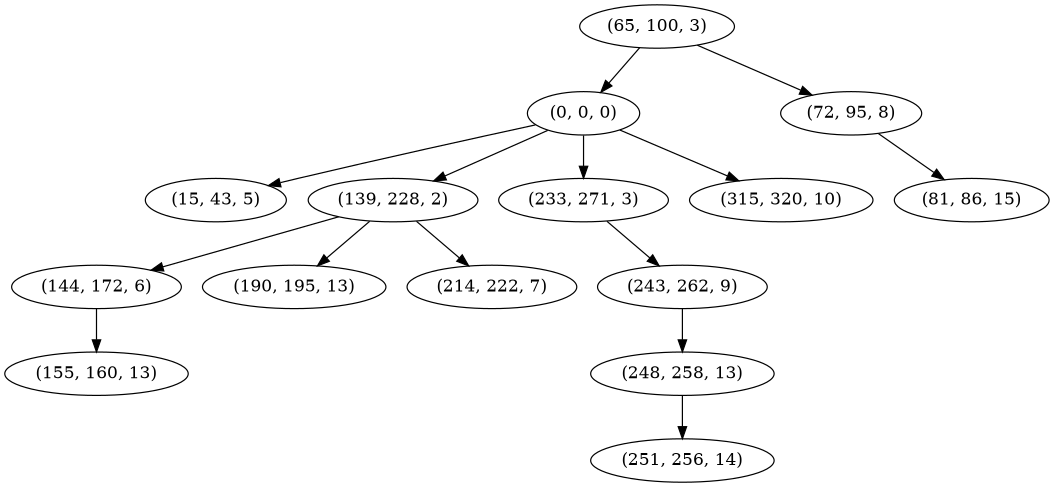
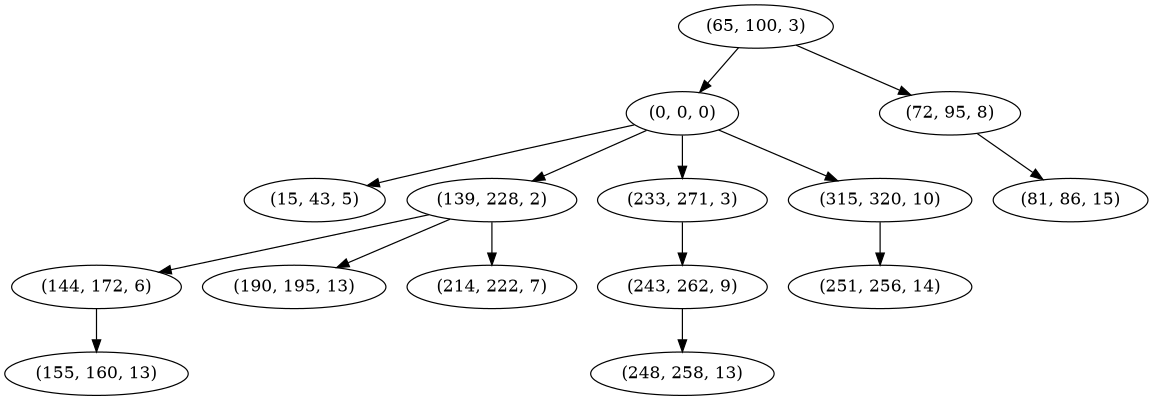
edge "(248, 258, 13)" -> "(251, 256, 14)": now "(315, 320, 10)" -> "(251, 256, 14)"
